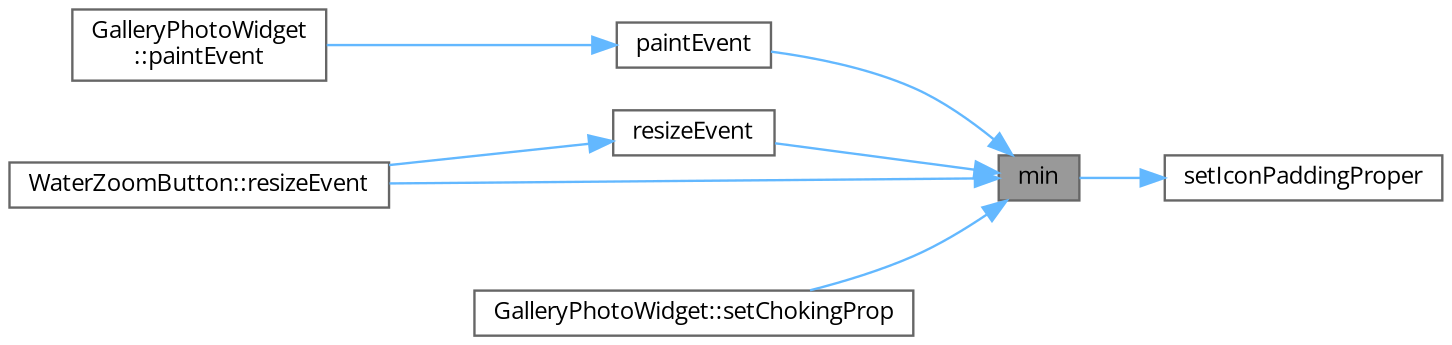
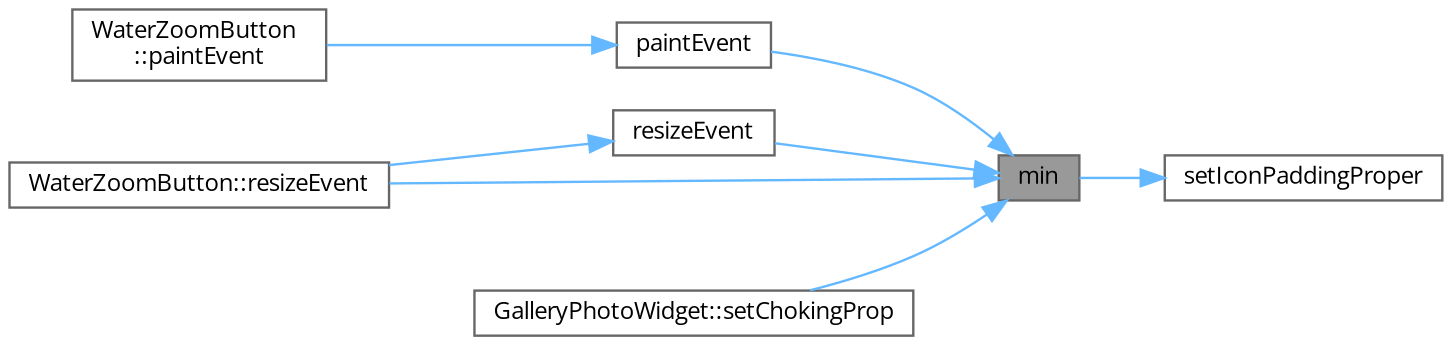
node "GalleryPhotoWidget ::paintEvent": label "GalleryPhotoWidget ::paintEvent" -> "WaterZoomButton ::paintEvent"
